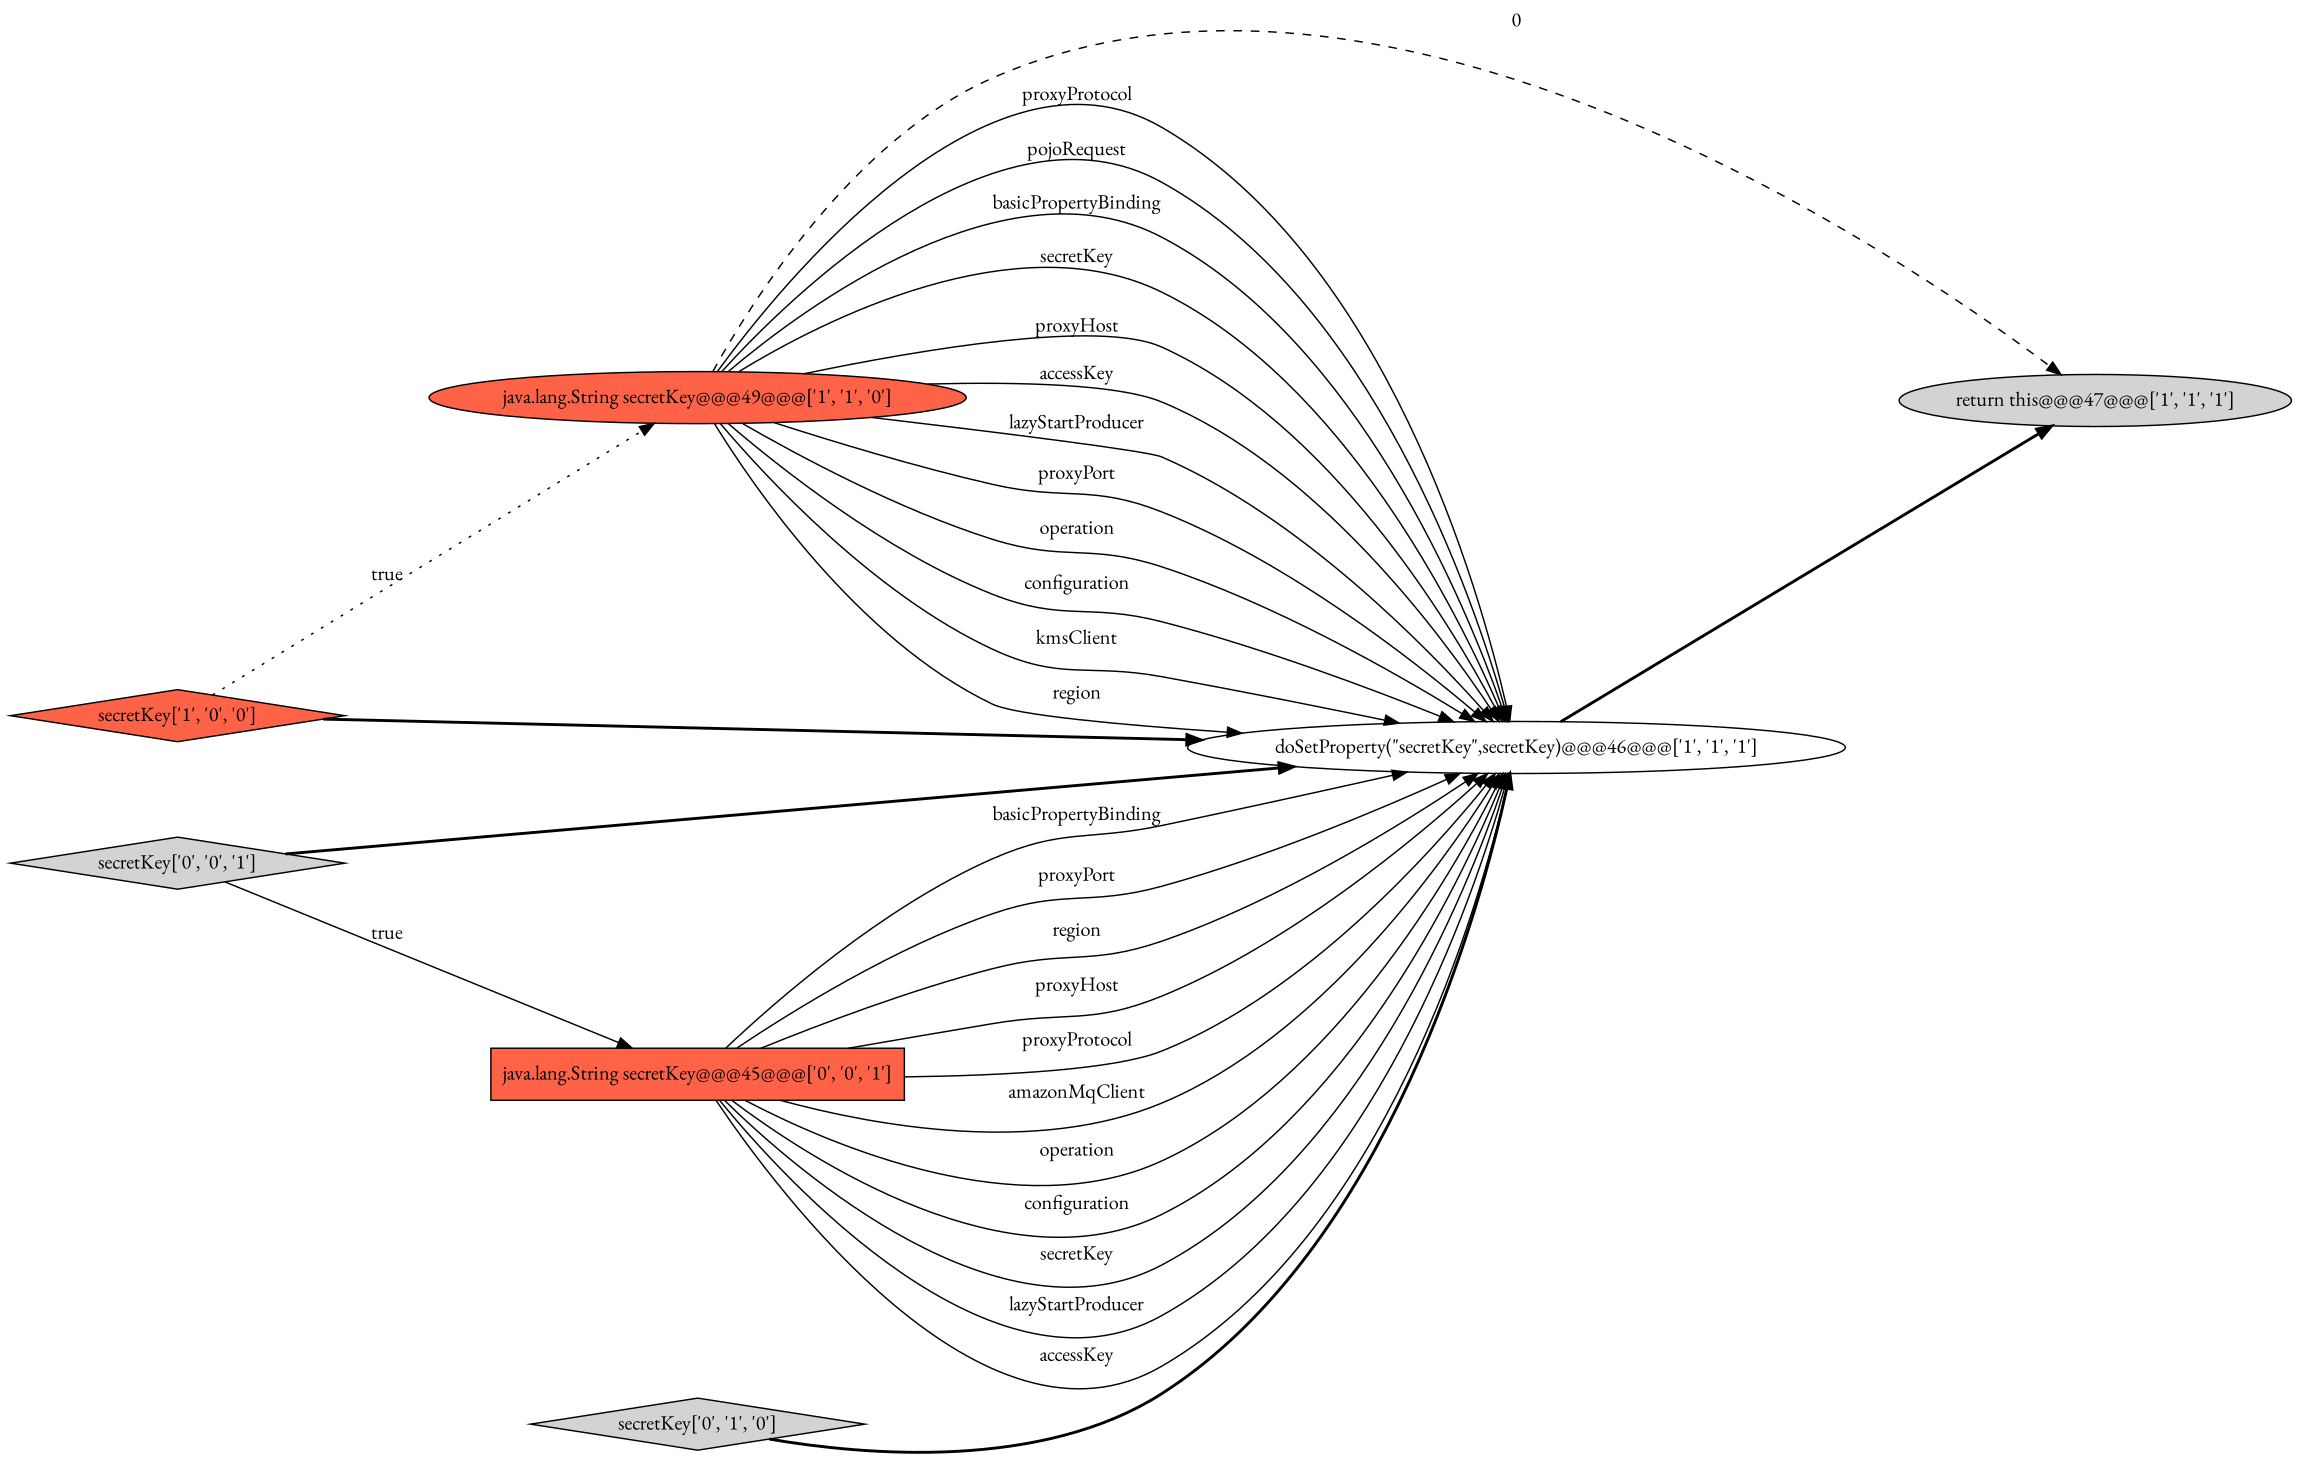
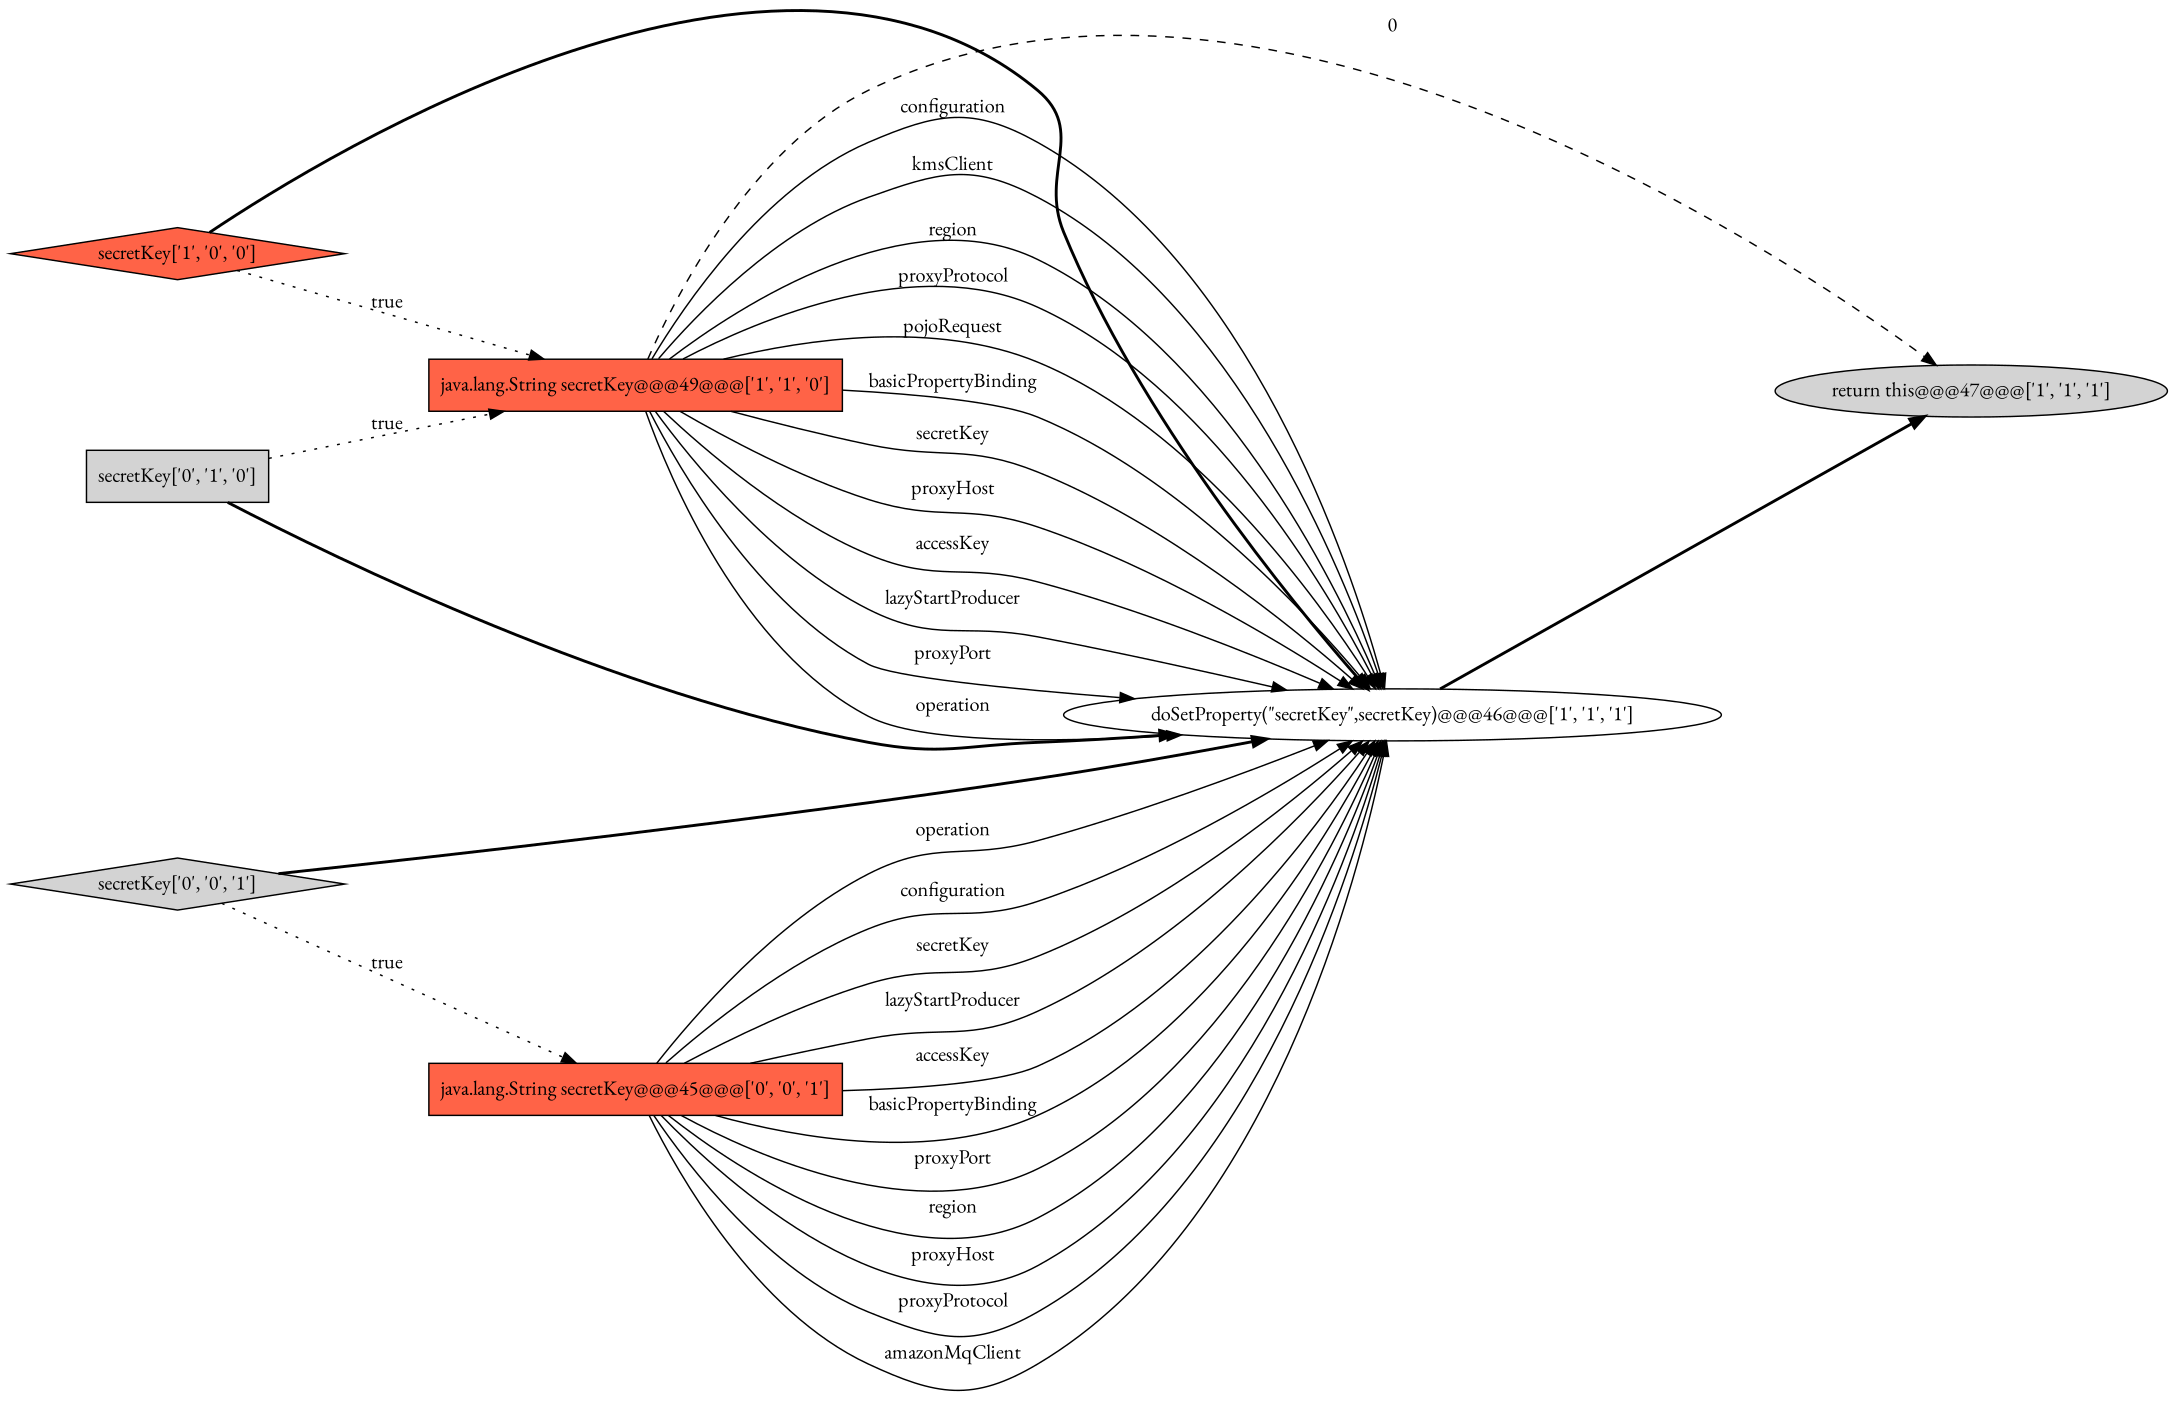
node "java.lang.String secretKey@@@49@@@['1', '1', '0']": shape ellipse -> box
edge "secretKey['0', '1', '0']" -> "java.lang.String secretKey@@@49@@@['1', '1', '0']": added, label "true"
edge "secretKey['0', '0', '1']" -> "java.lang.String secretKey@@@45@@@['0', '0', '1']": style solid -> dotted
node "secretKey['0', '1', '0']": shape diamond -> box
